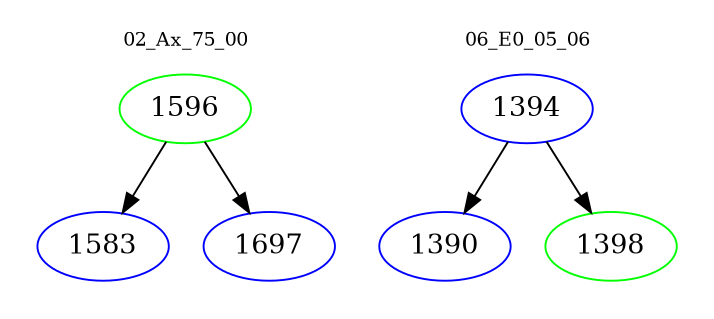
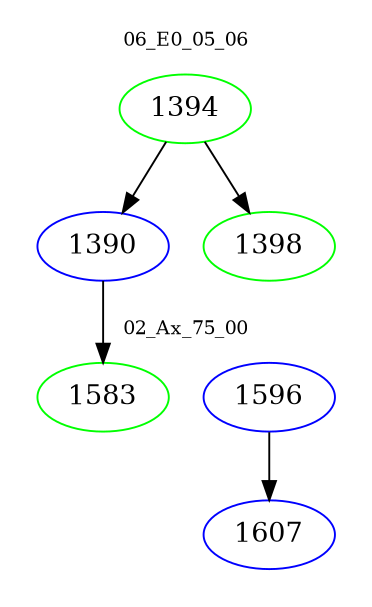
node "1596": color green -> blue
node "1394": color blue -> green
edge "1596" -> "1583": now "1390" -> "1583"
node "1583": color blue -> green
node "1697": label "1697" -> "1607"
